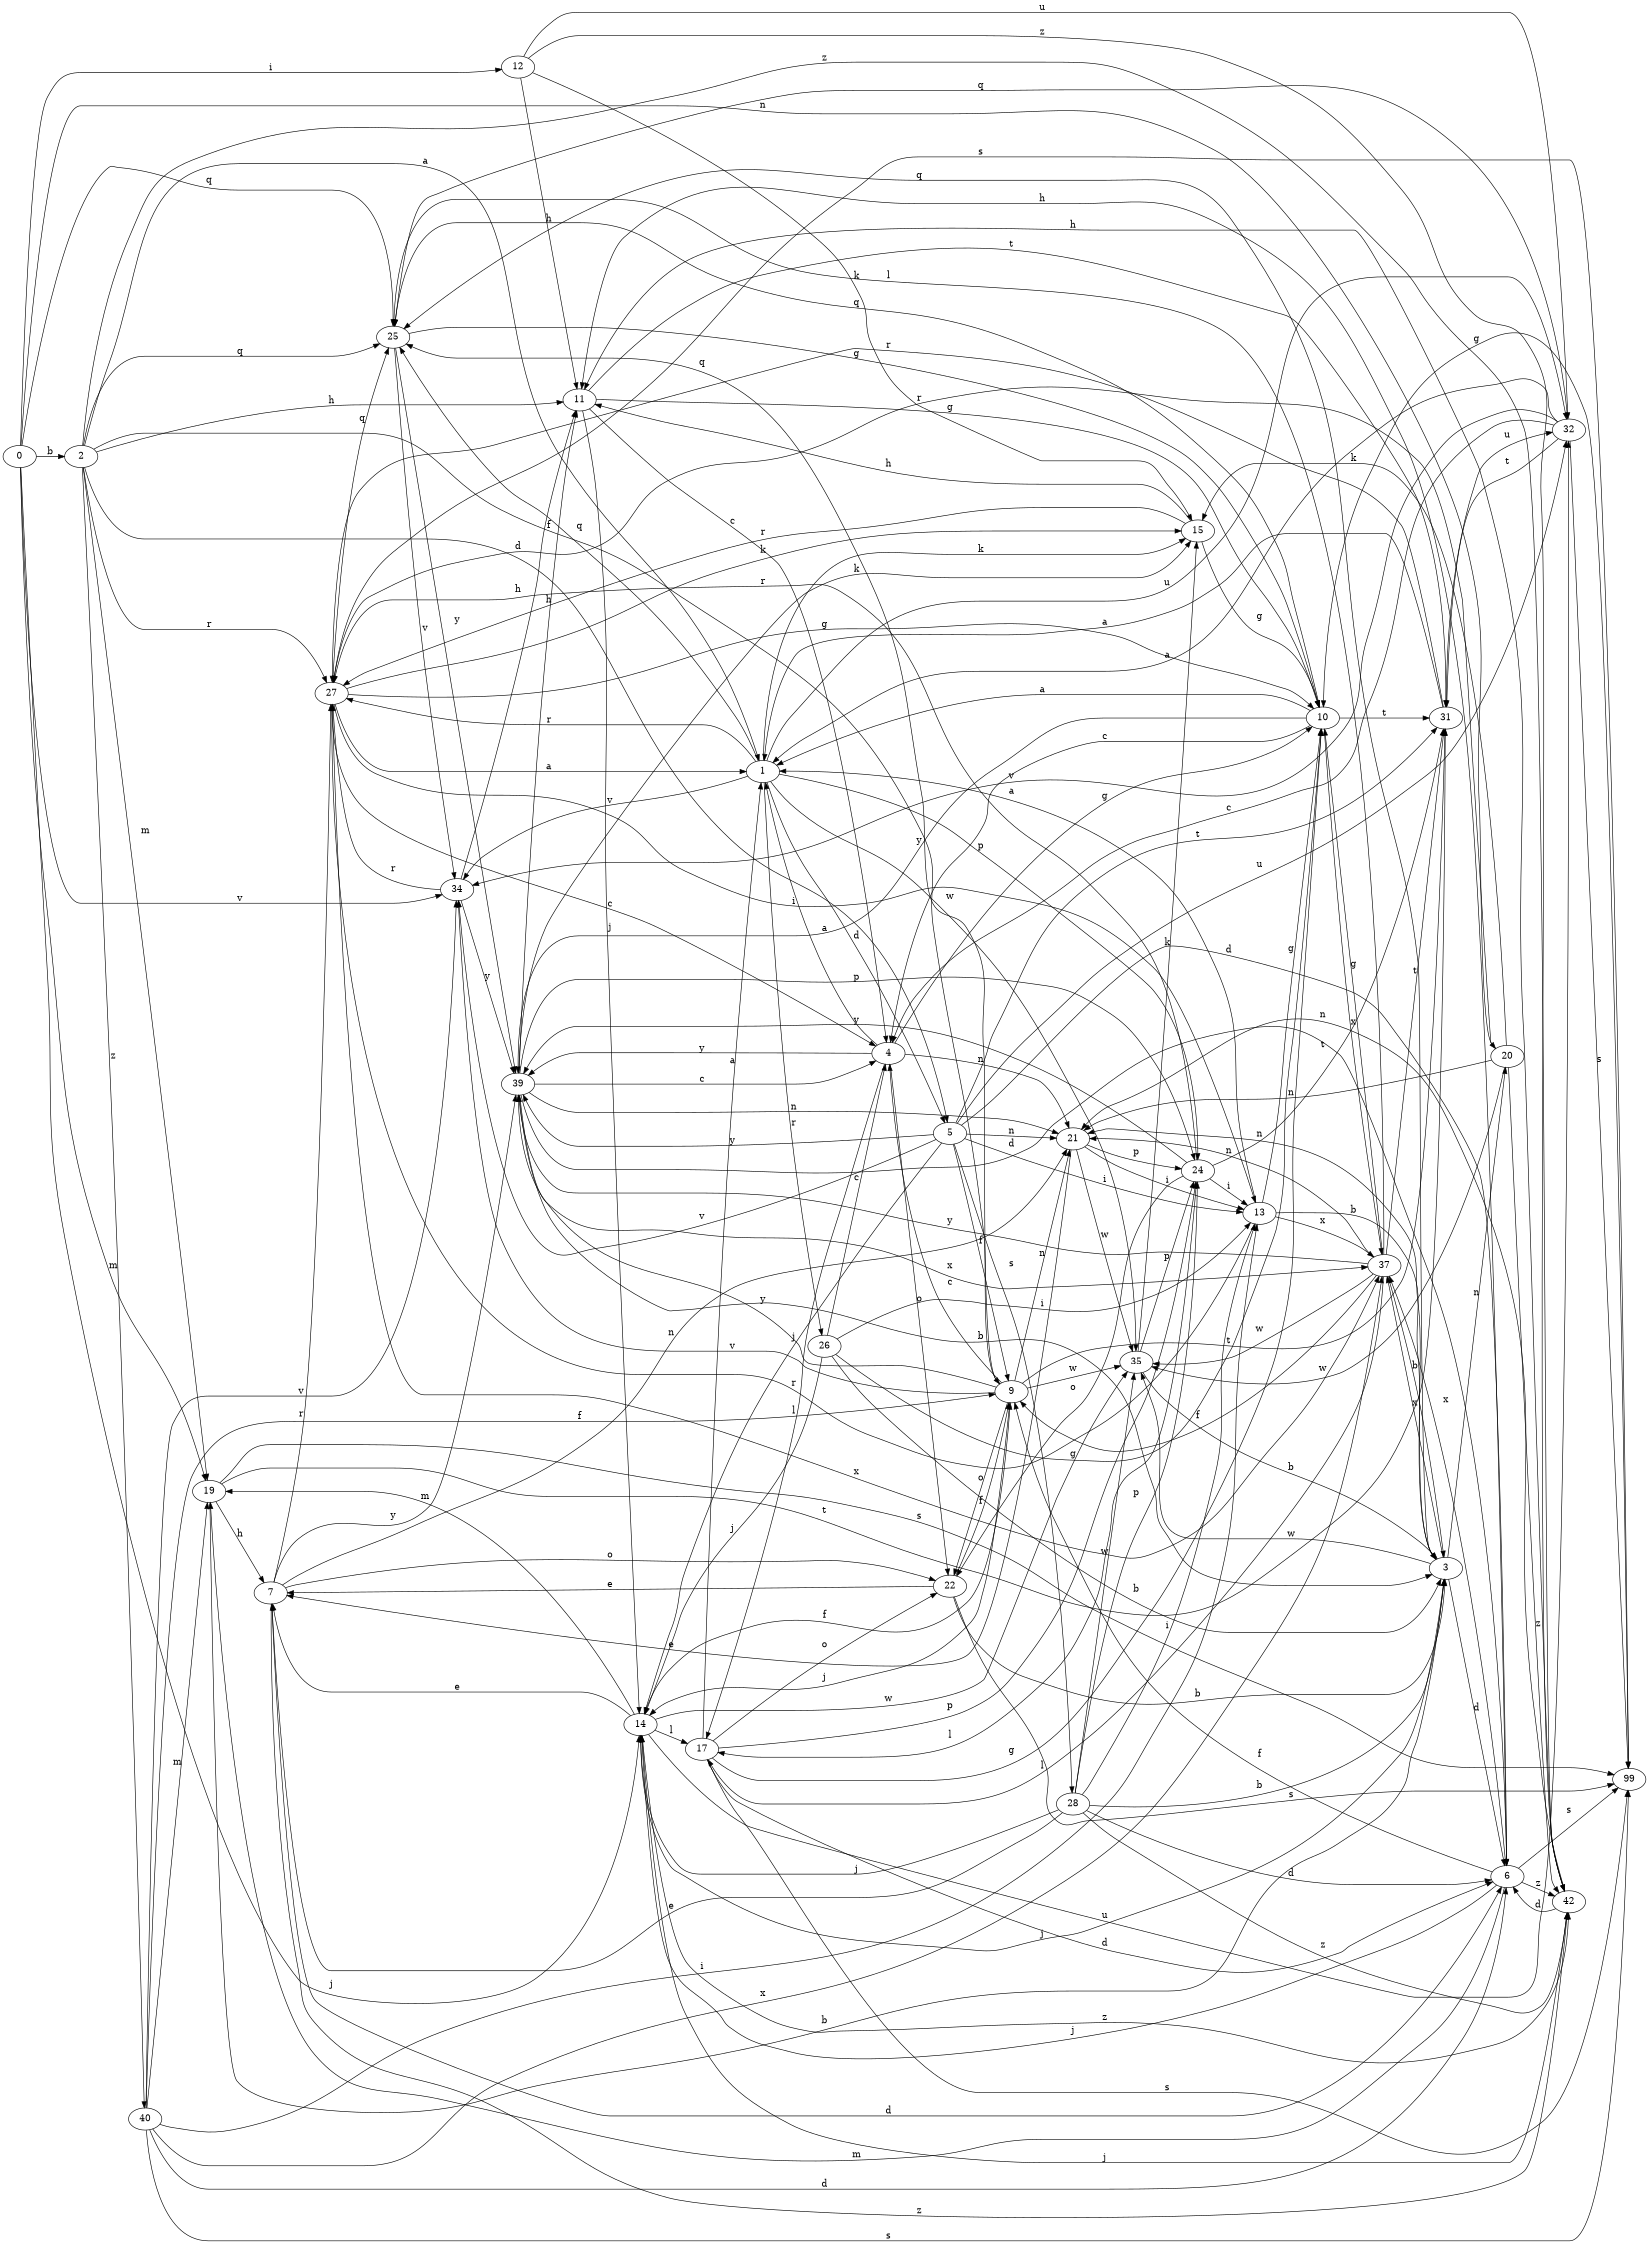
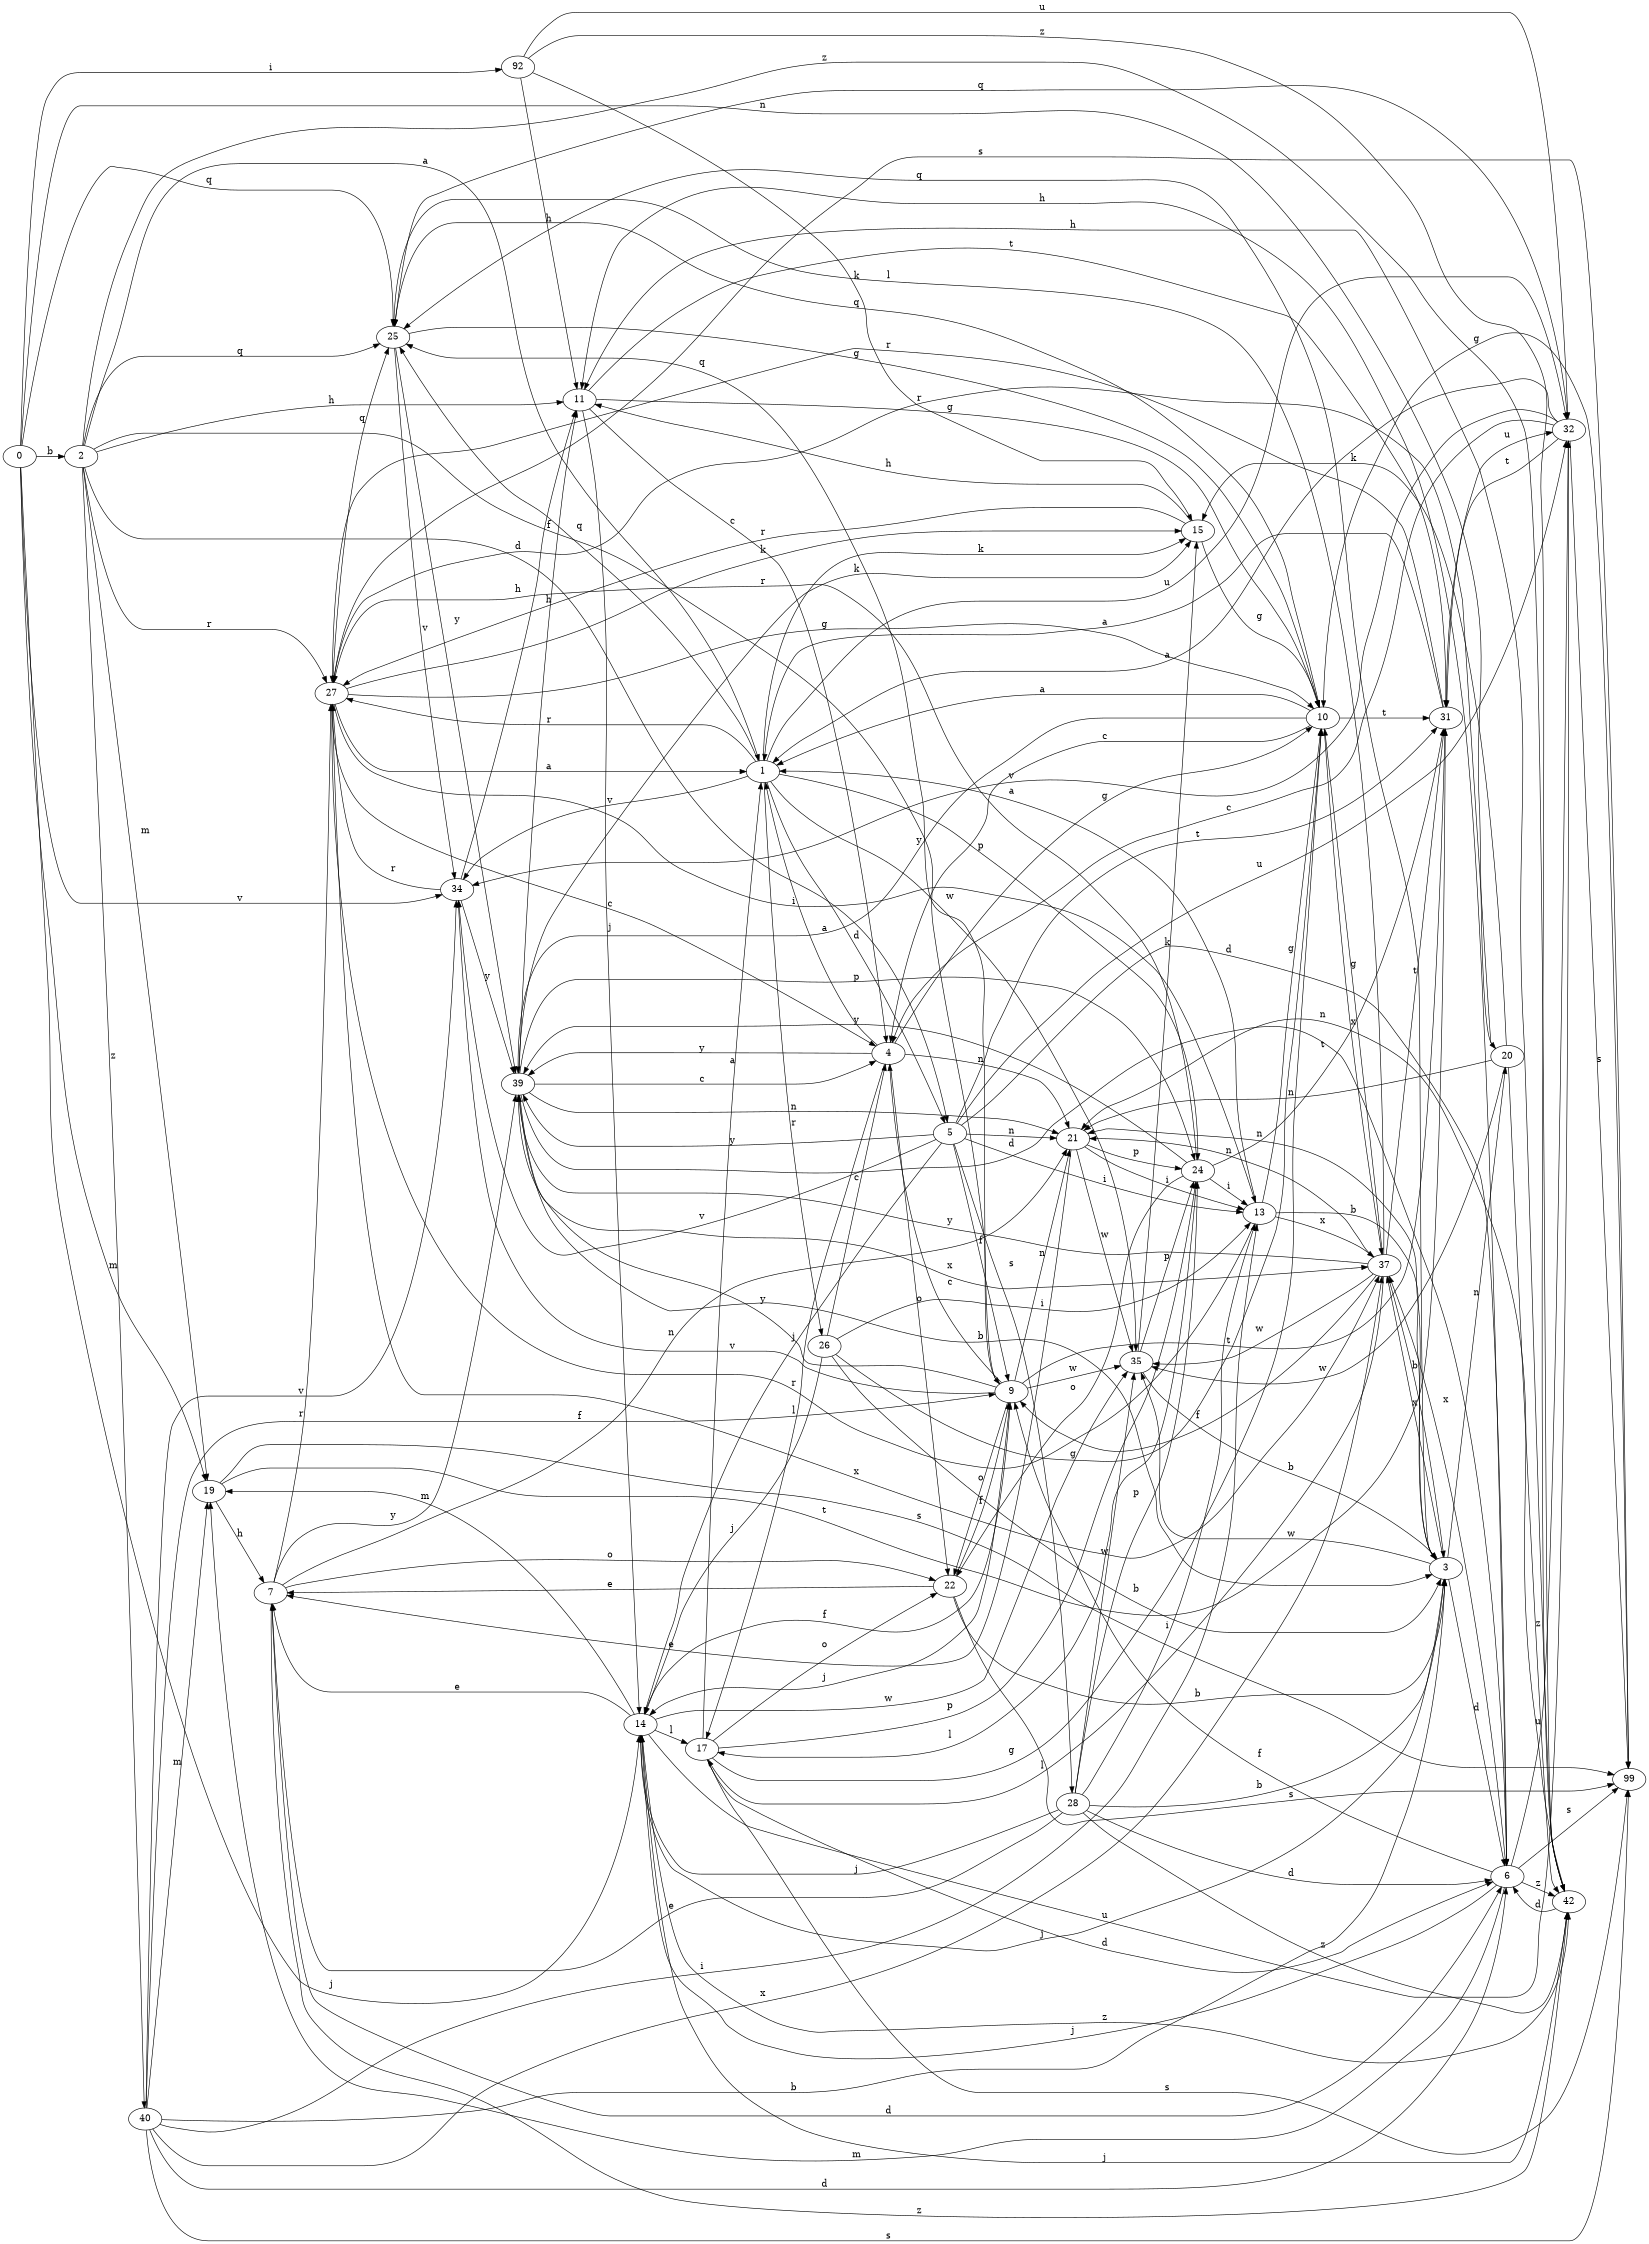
node "12": label "12" -> "92"
edge "6" -> "32": added, label "u"
edge "19" -> "3": now "40" -> "3"
